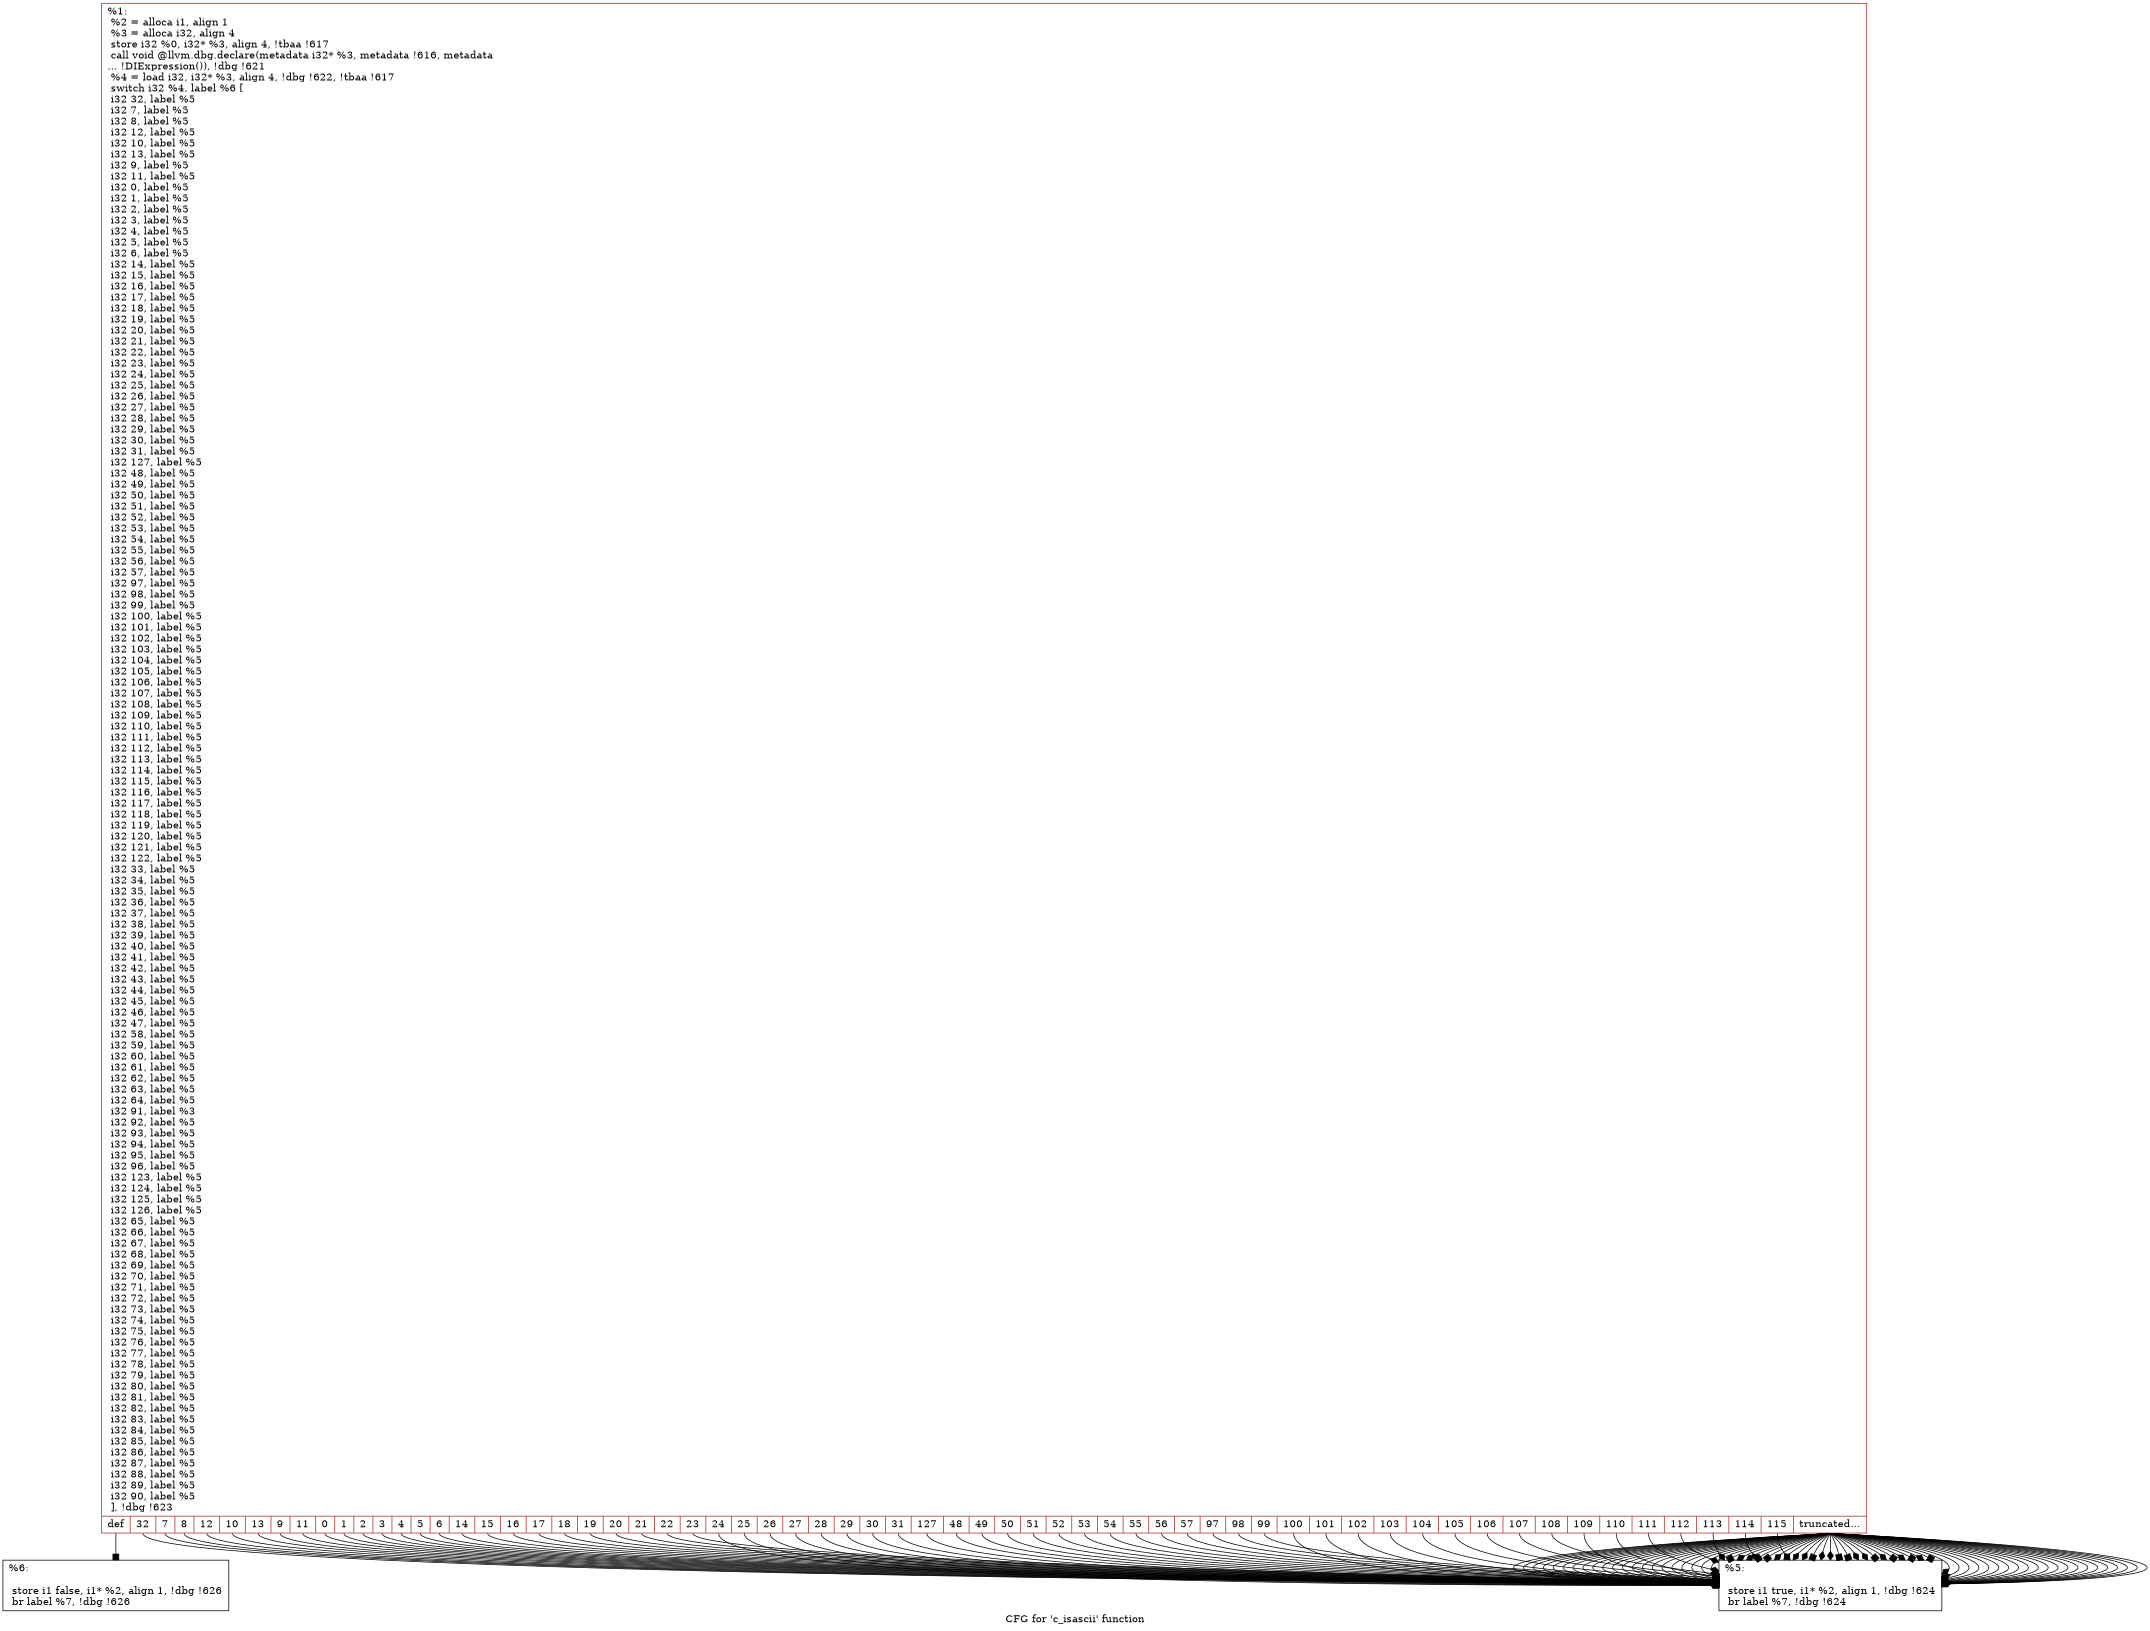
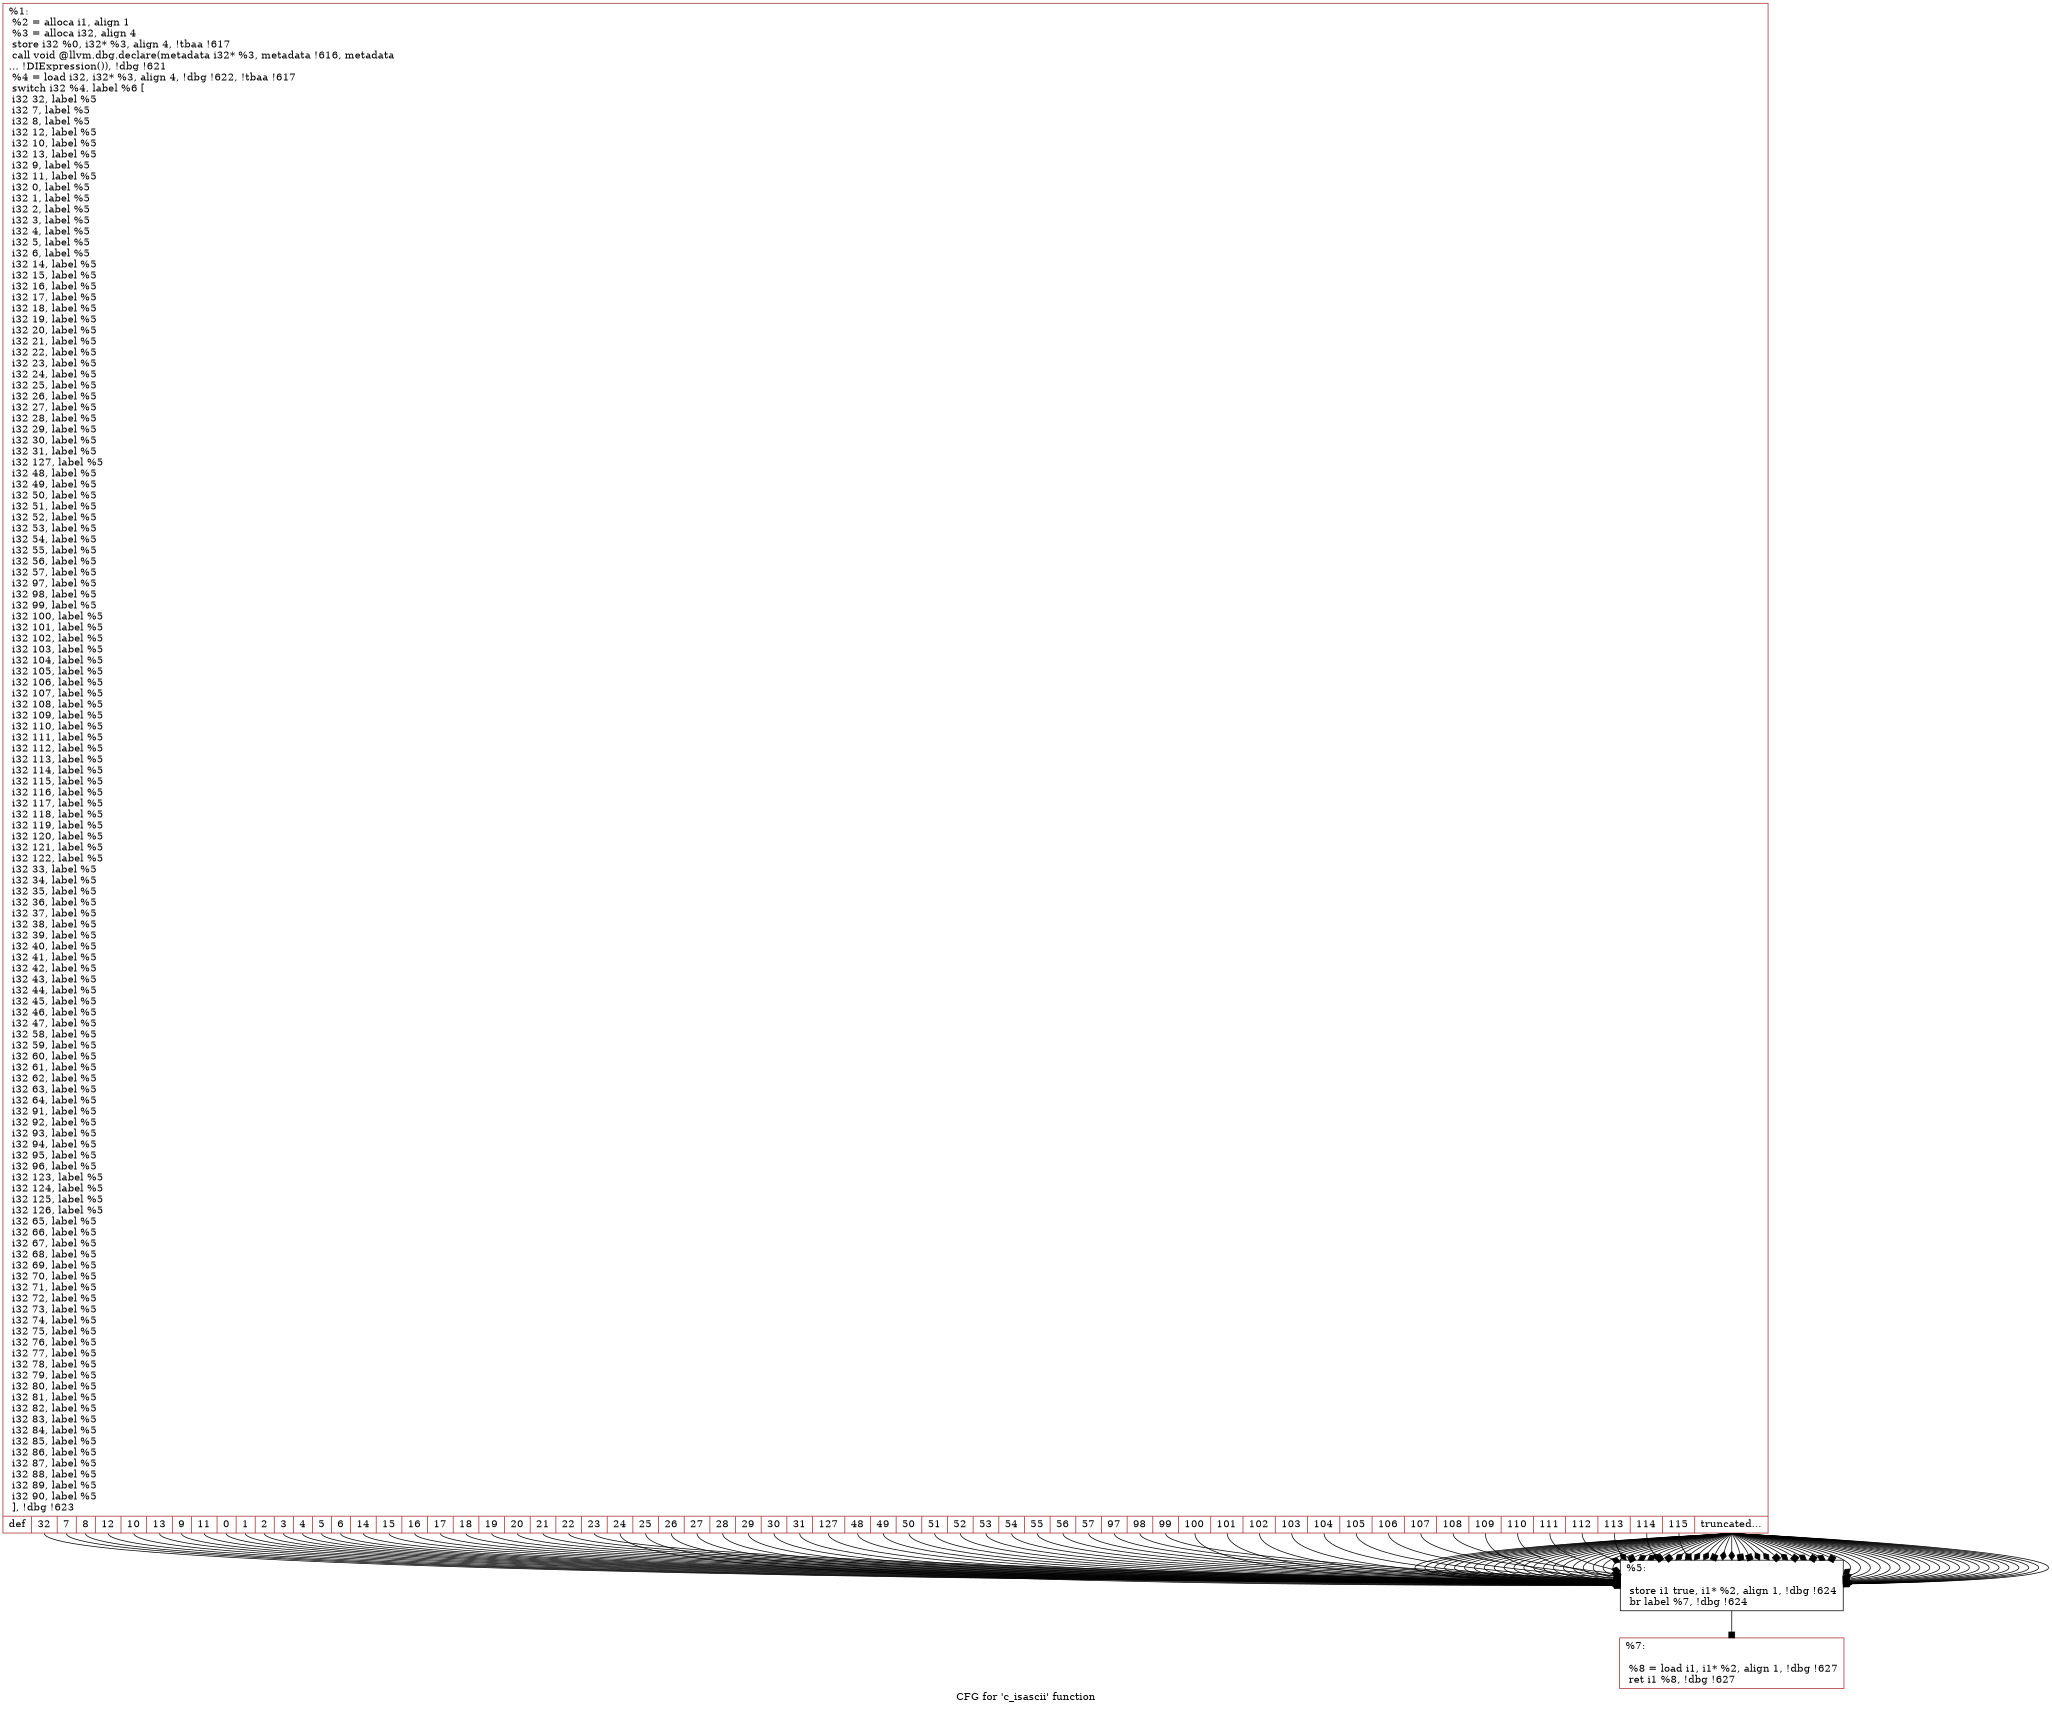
node "%1:": text "i32 91, label %3" -> "i32 91, label %5"
node "%6:": removed
node "%7:": added
